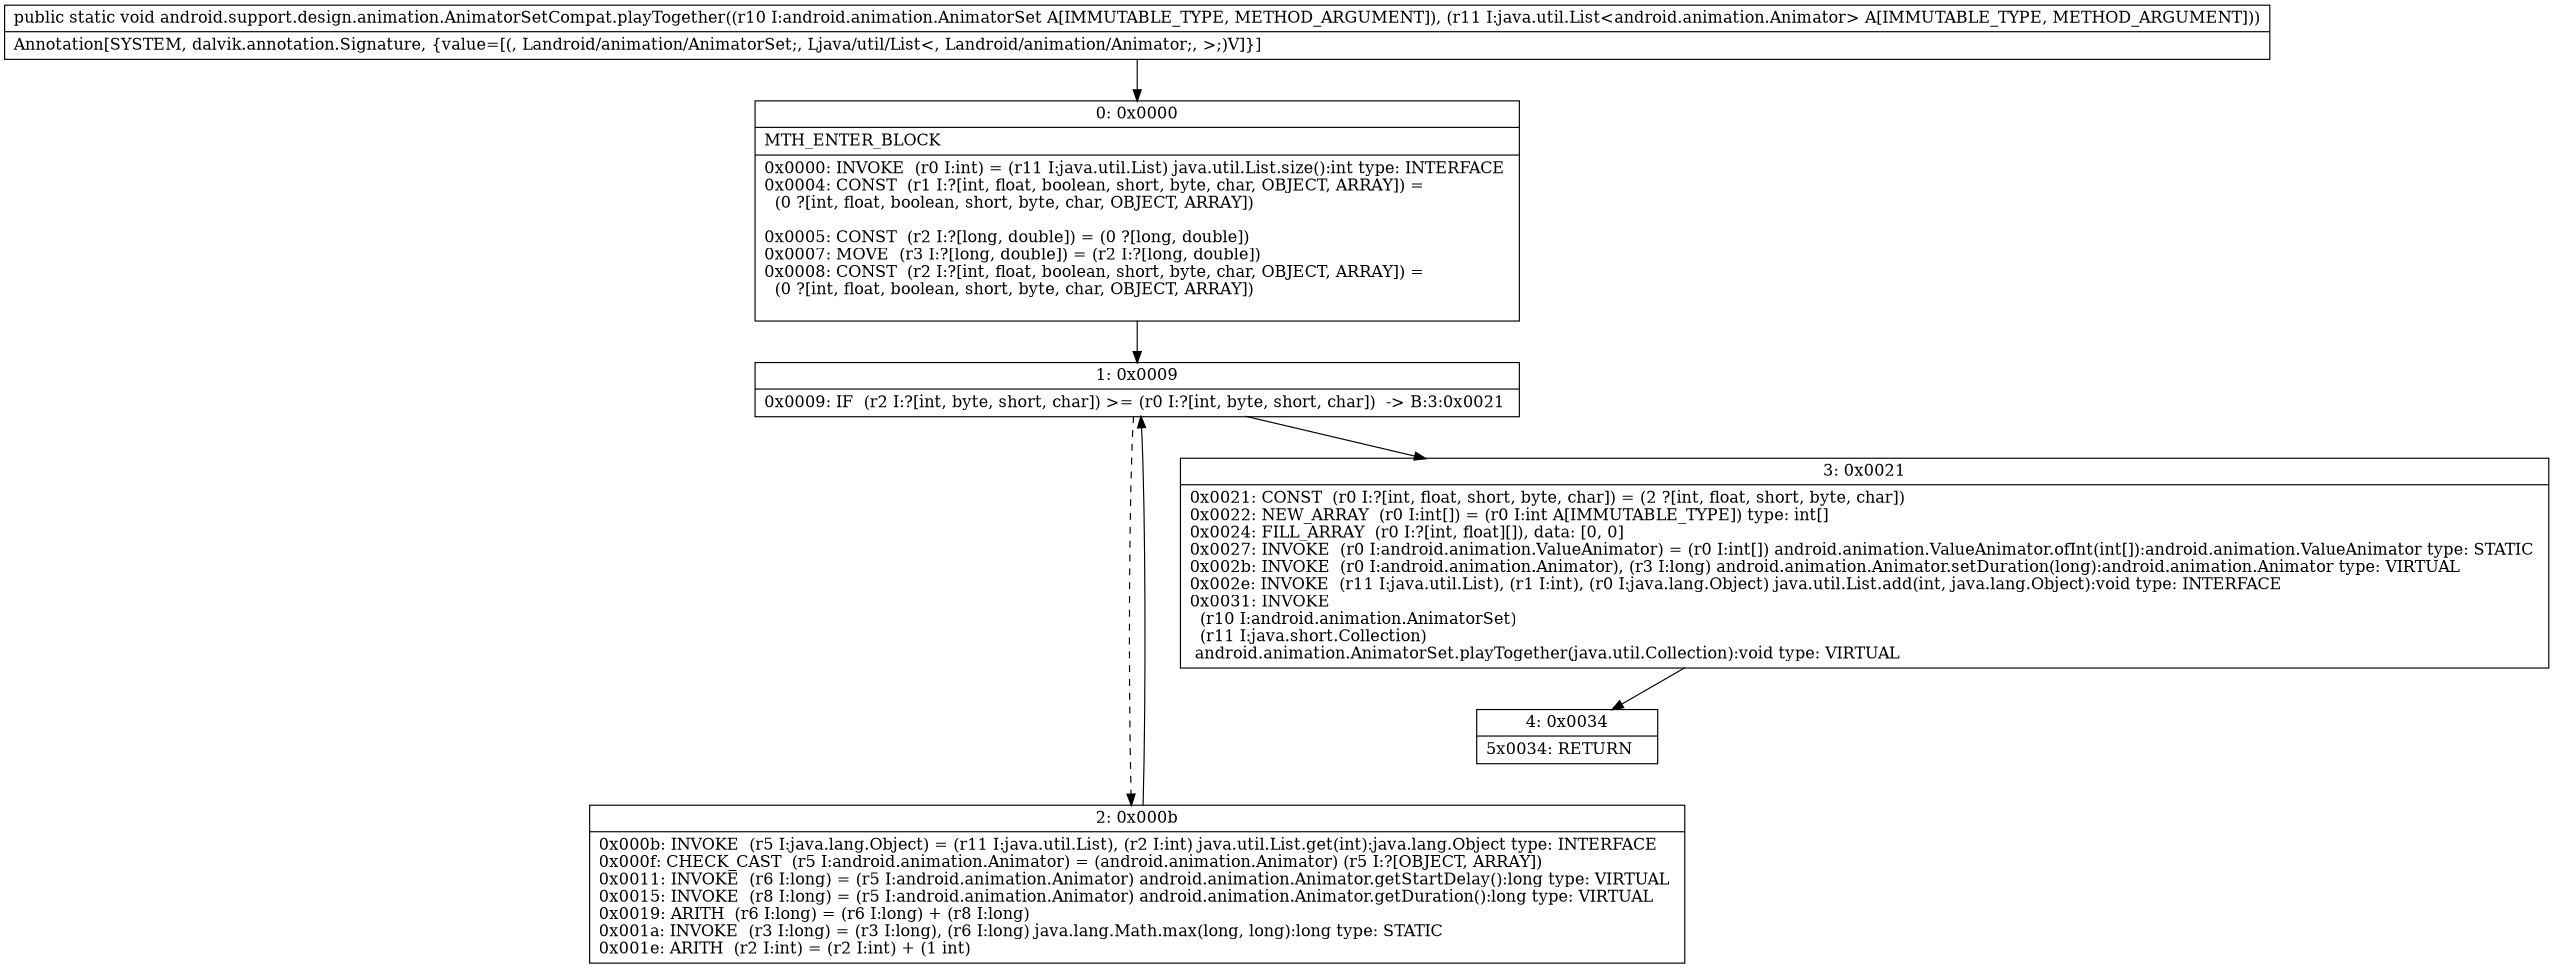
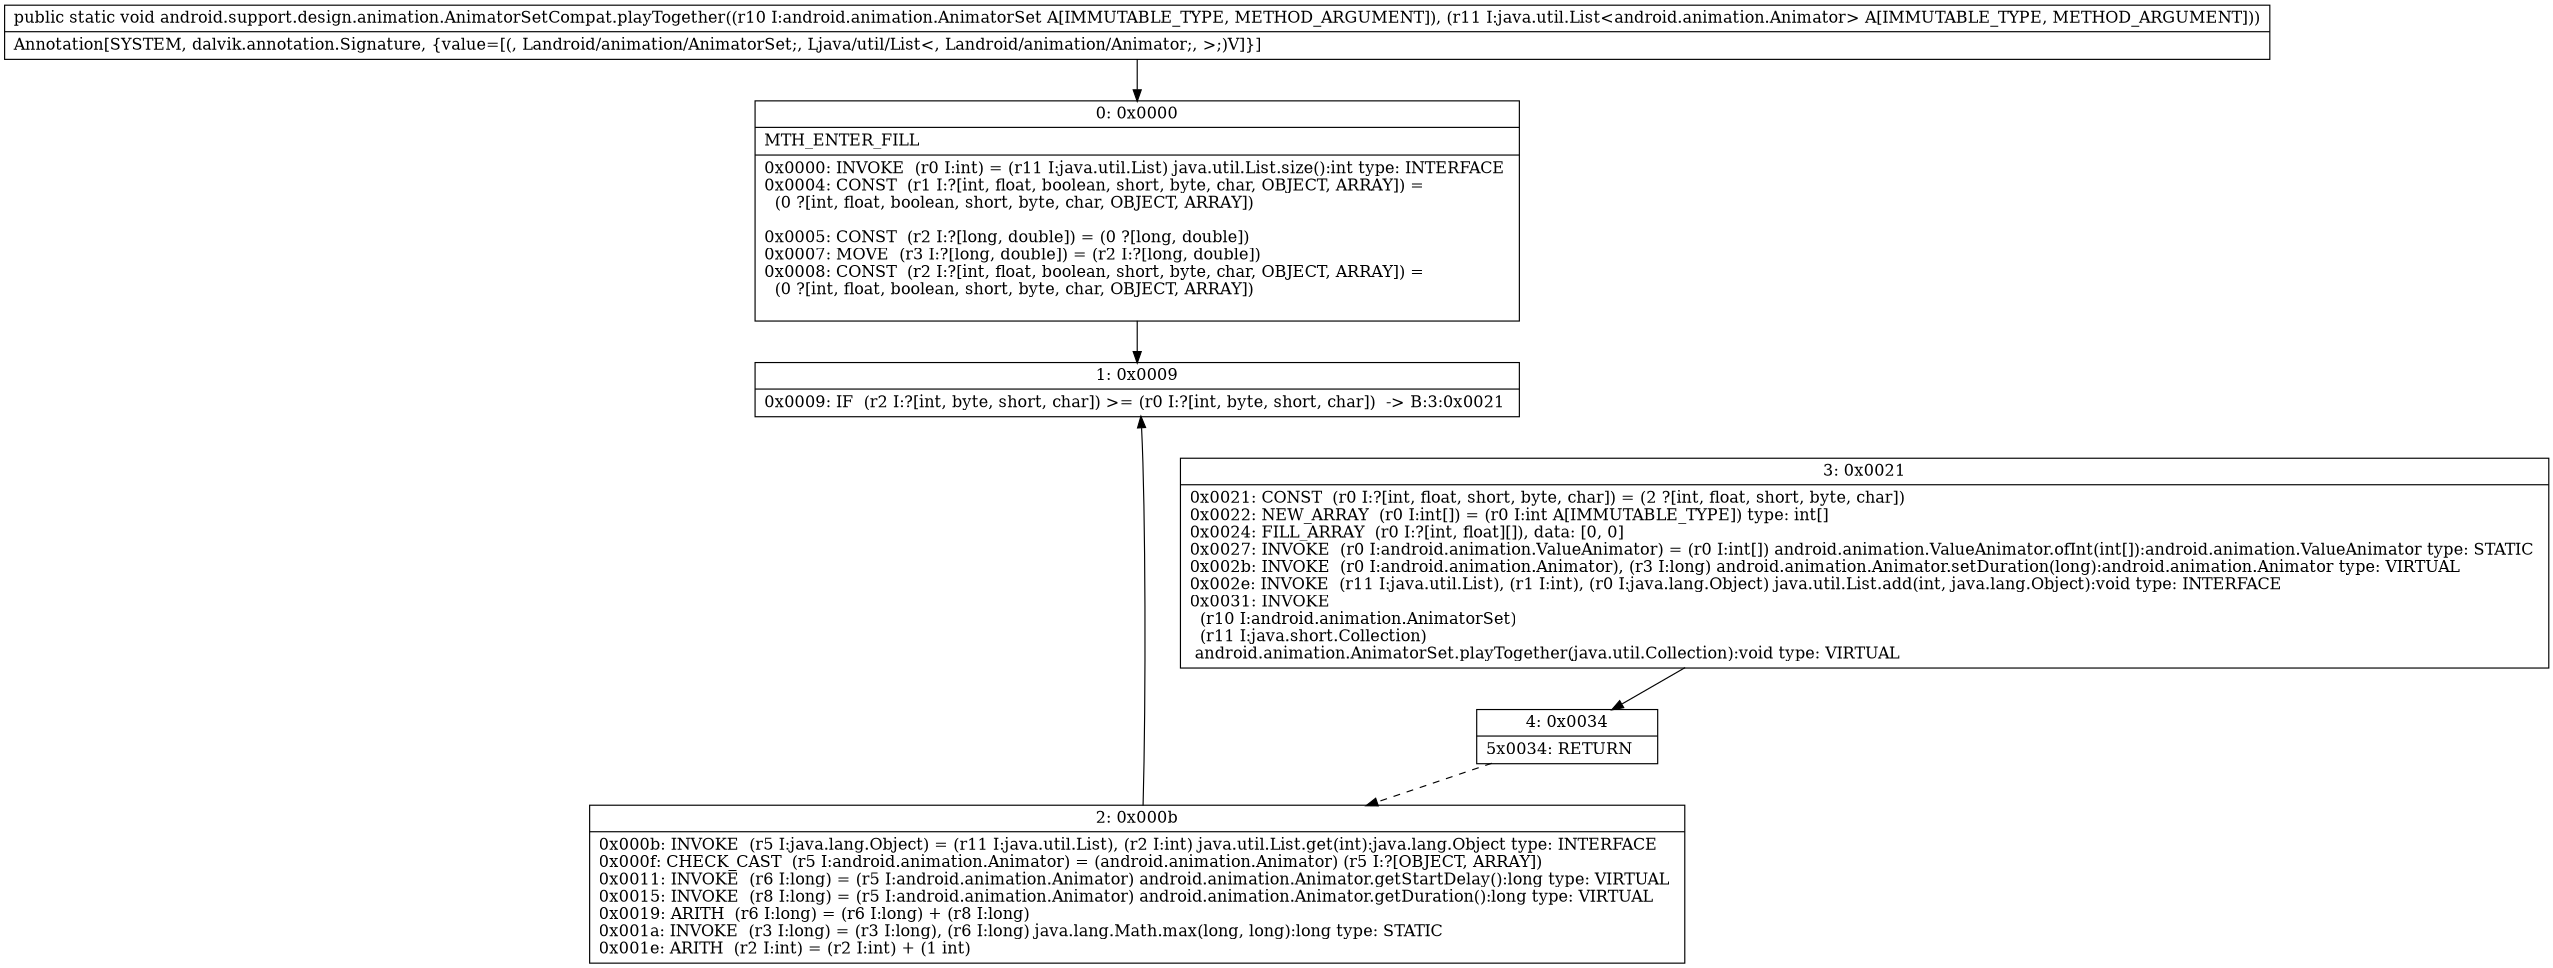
node "0: 0x0000": text "MTH_ENTER_BLOCK" -> "MTH_ENTER_FILL"
edge "1: 0x0009" -> "3: 0x0021": removed
edge "1: 0x0009" -> "2: 0x000b": now "4: 0x0034" -> "2: 0x000b"
